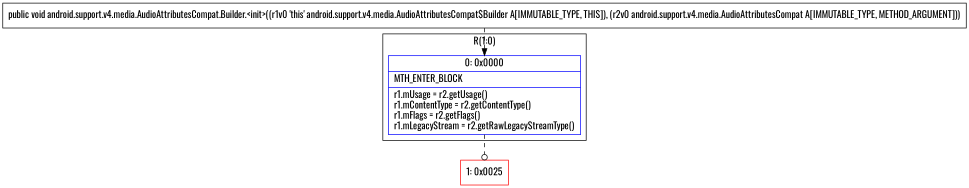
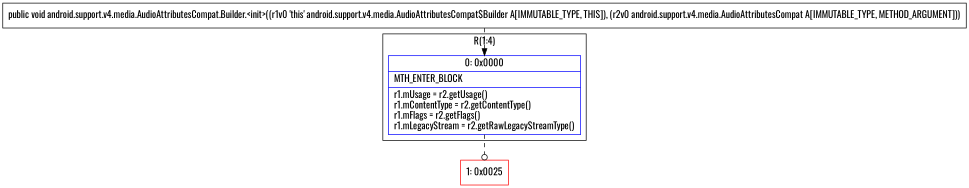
cluster "R(1:0)": label "R(1:0)" -> "R(1:4)"
